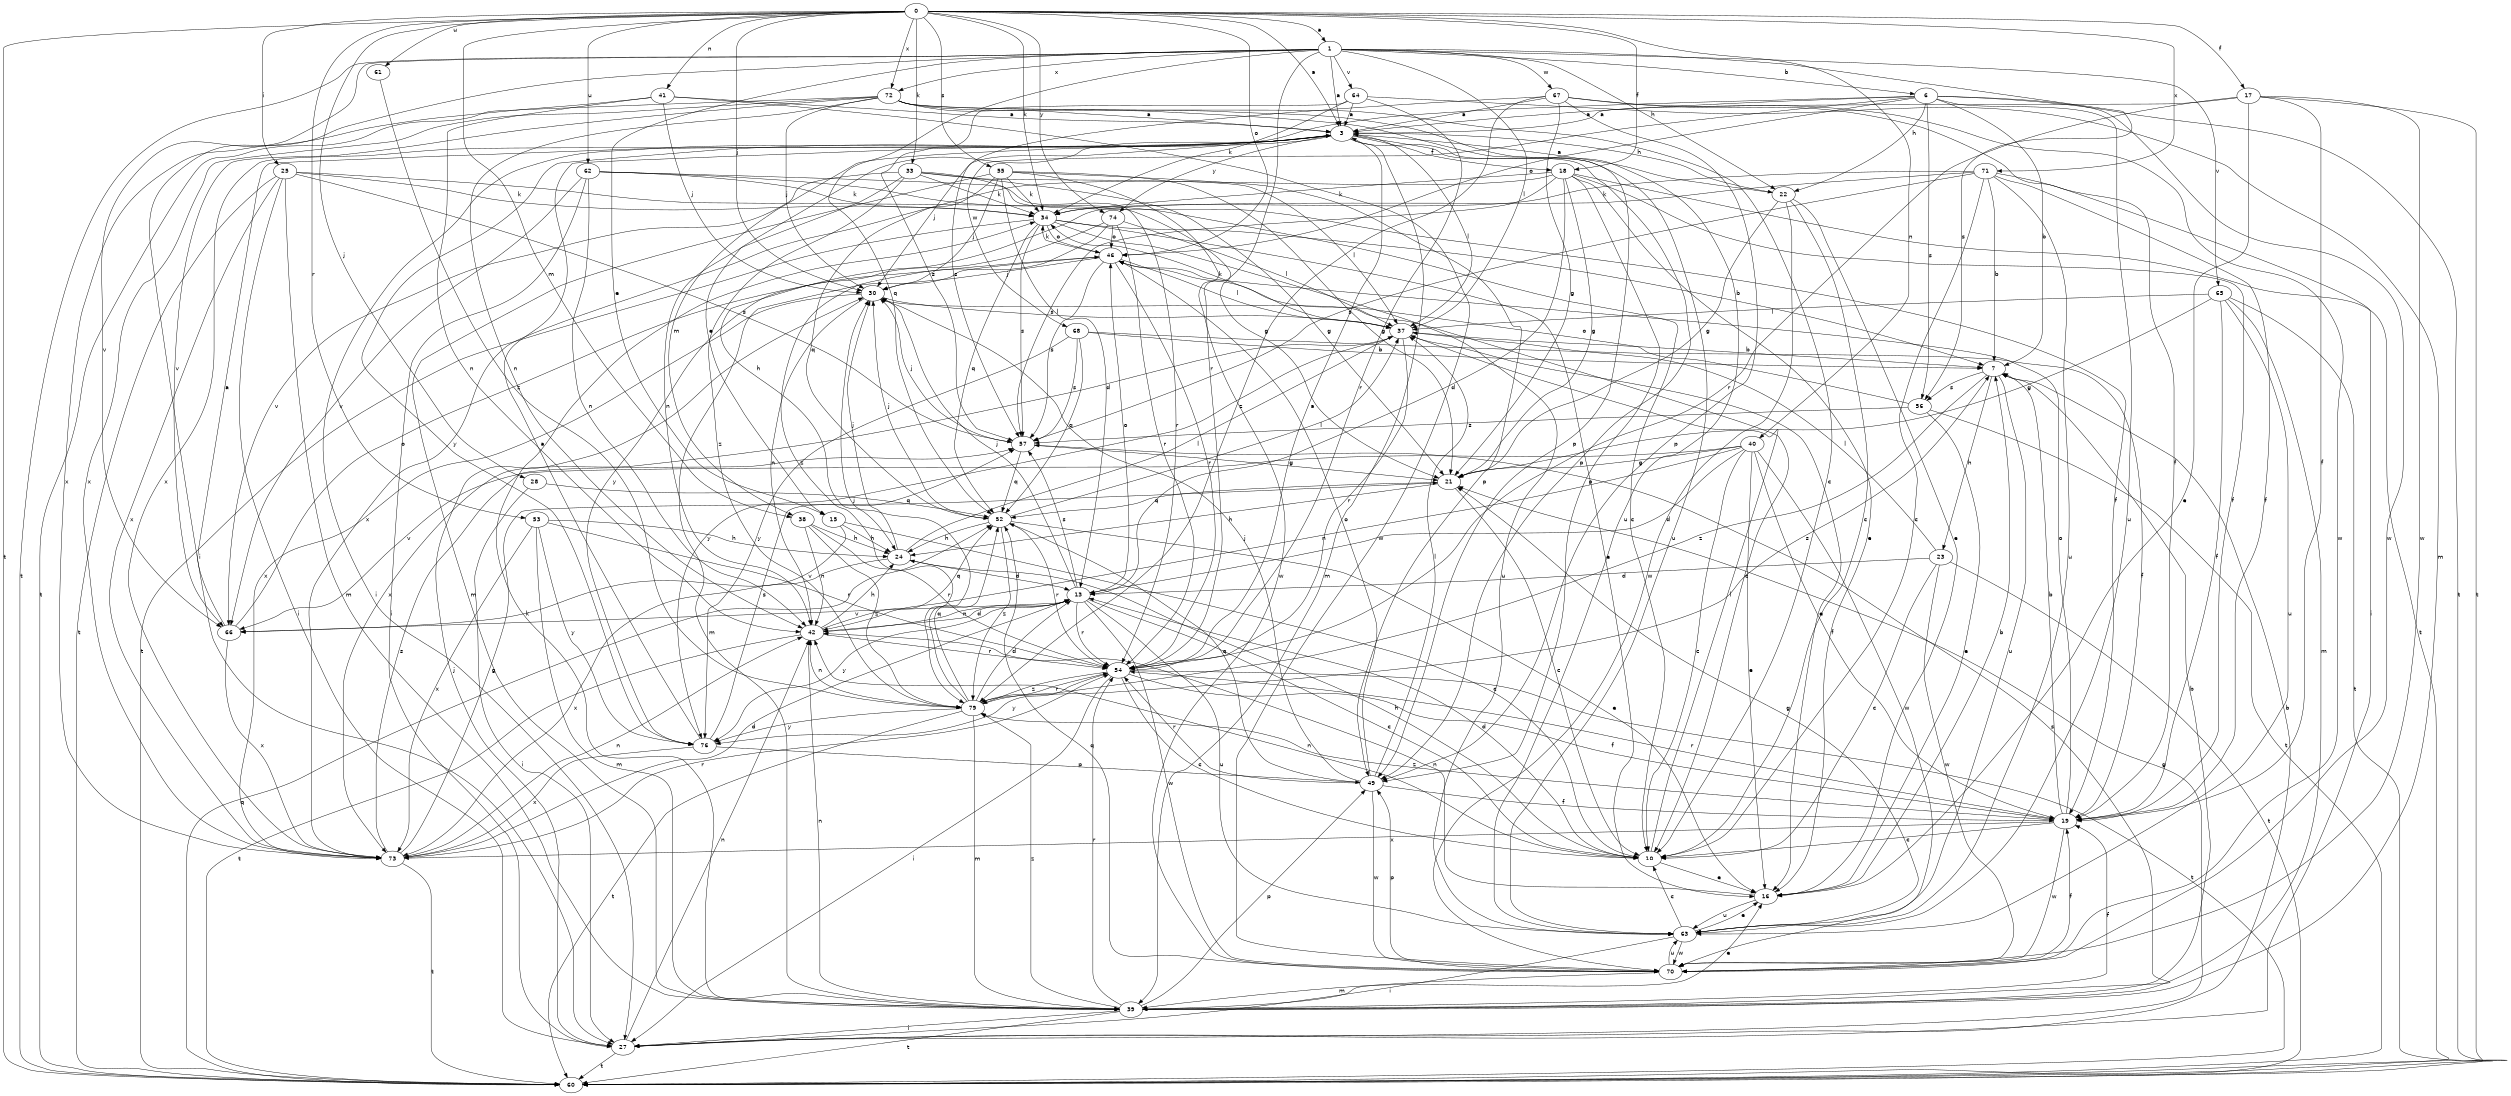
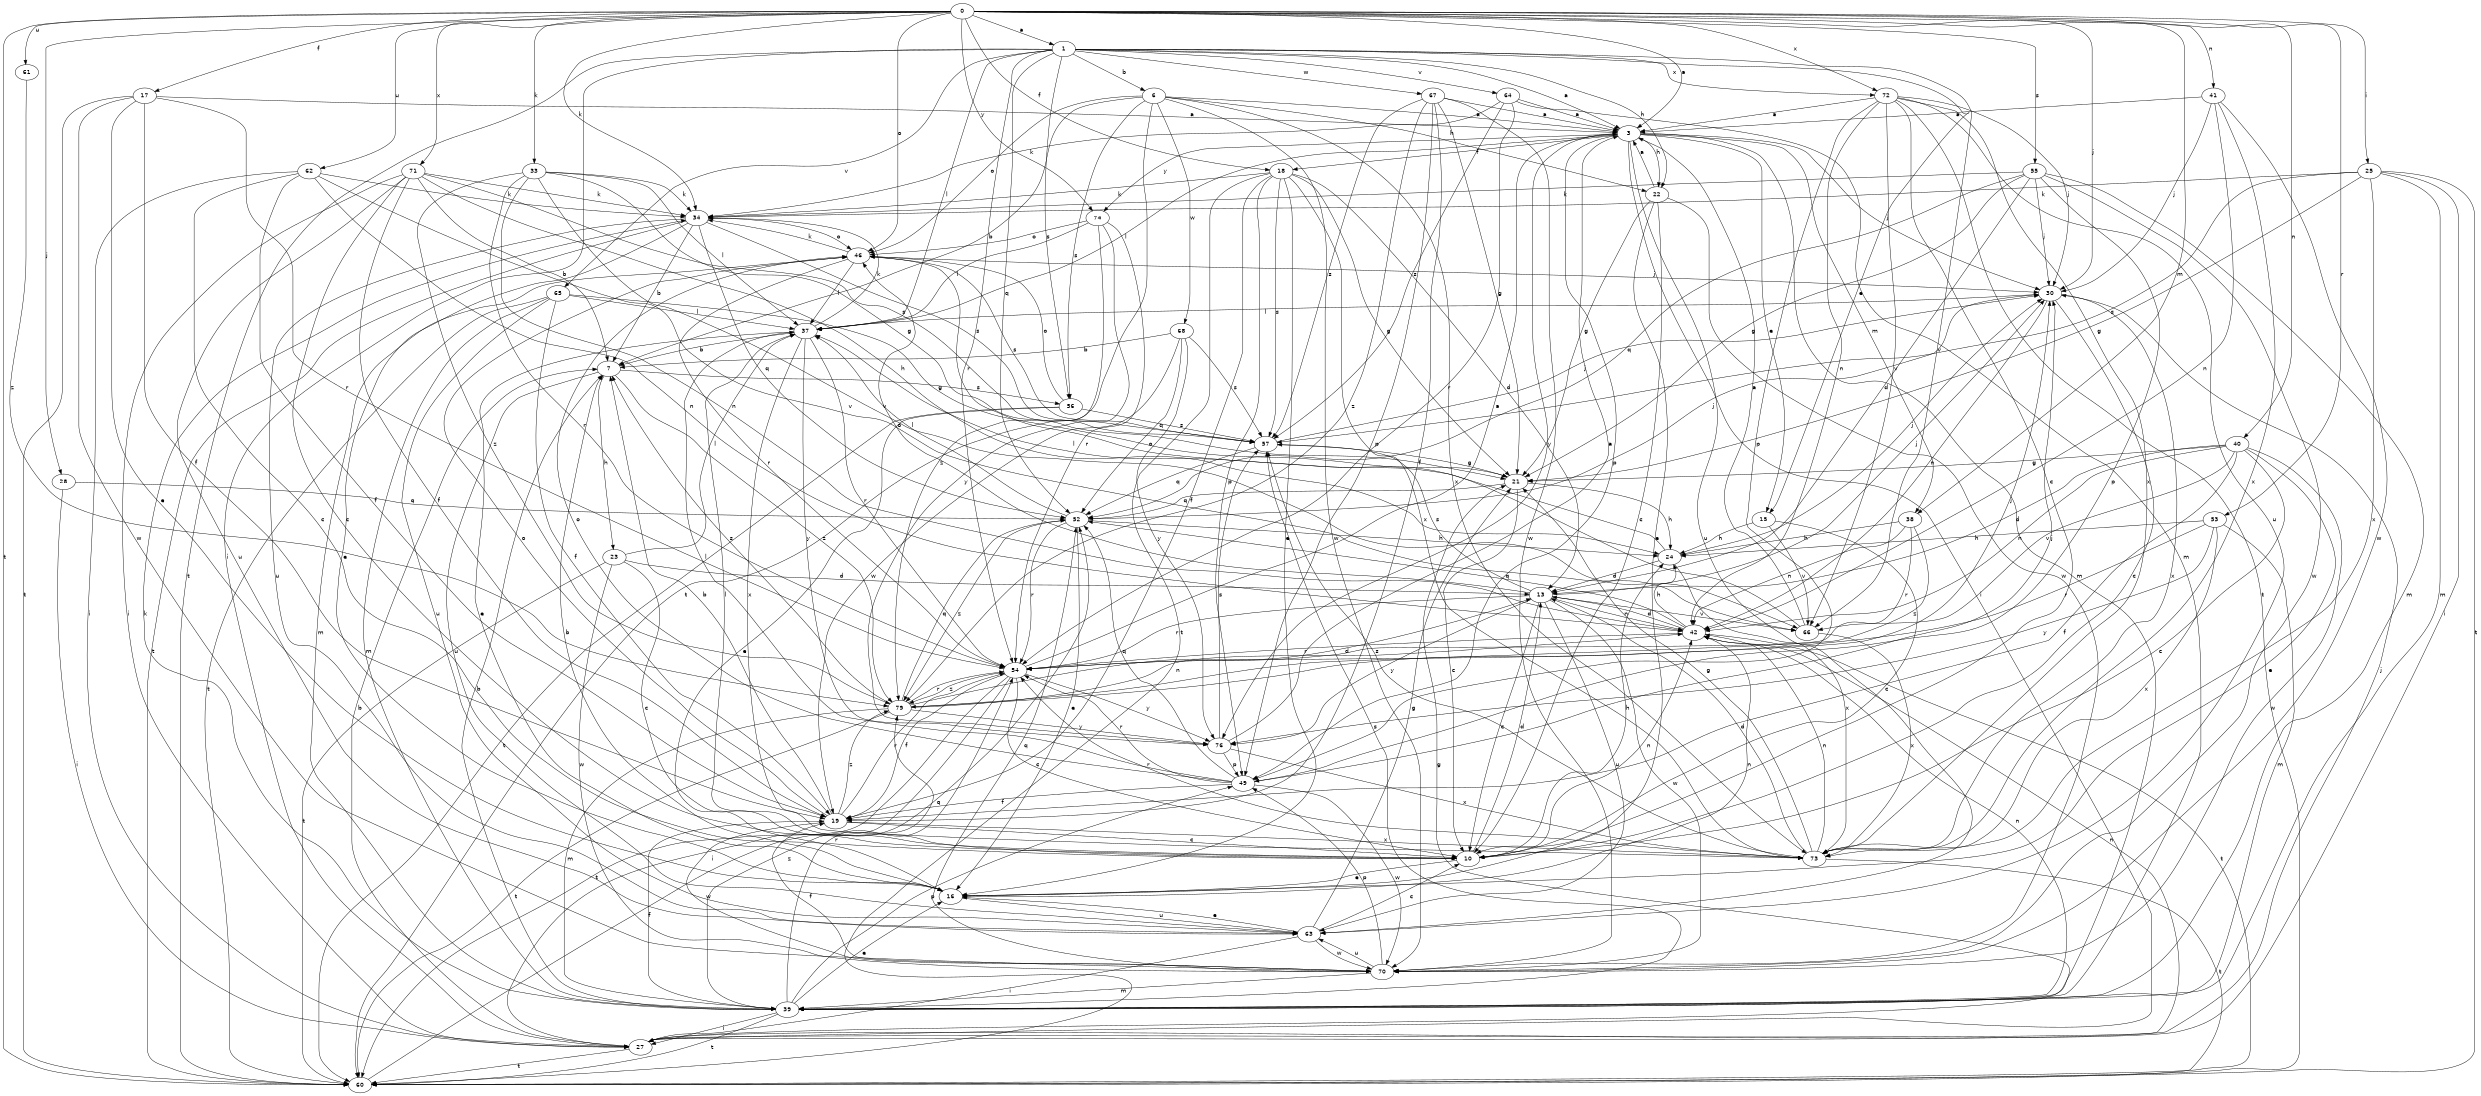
edge "6" -> "63": removed, label "u"
edge "68" -> "19": label "f" -> "w"
